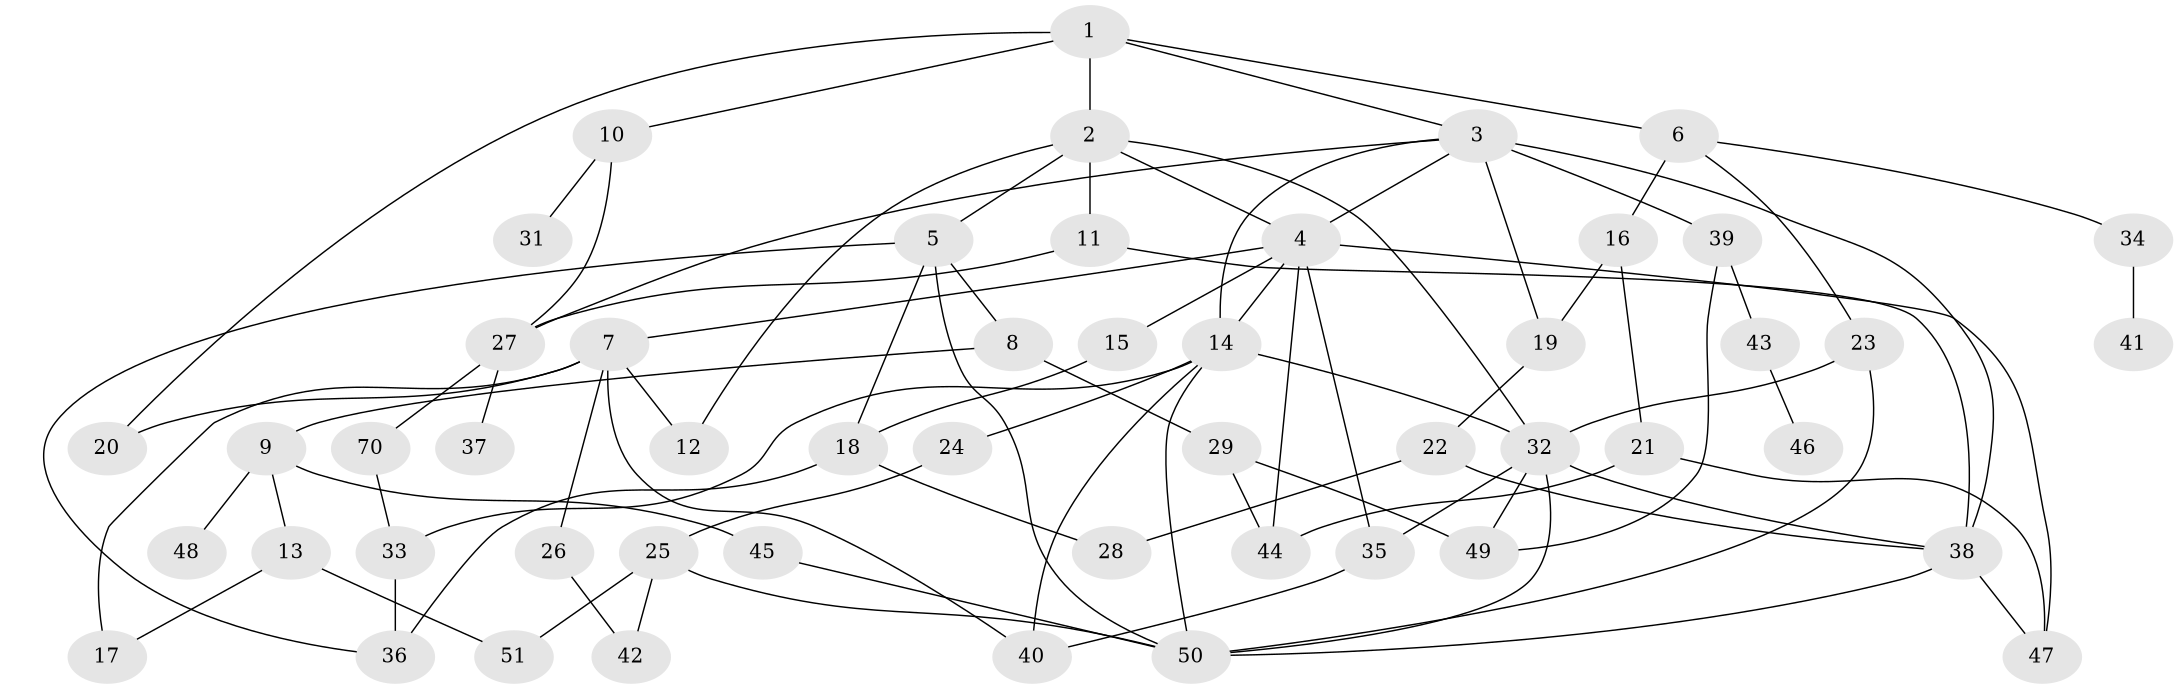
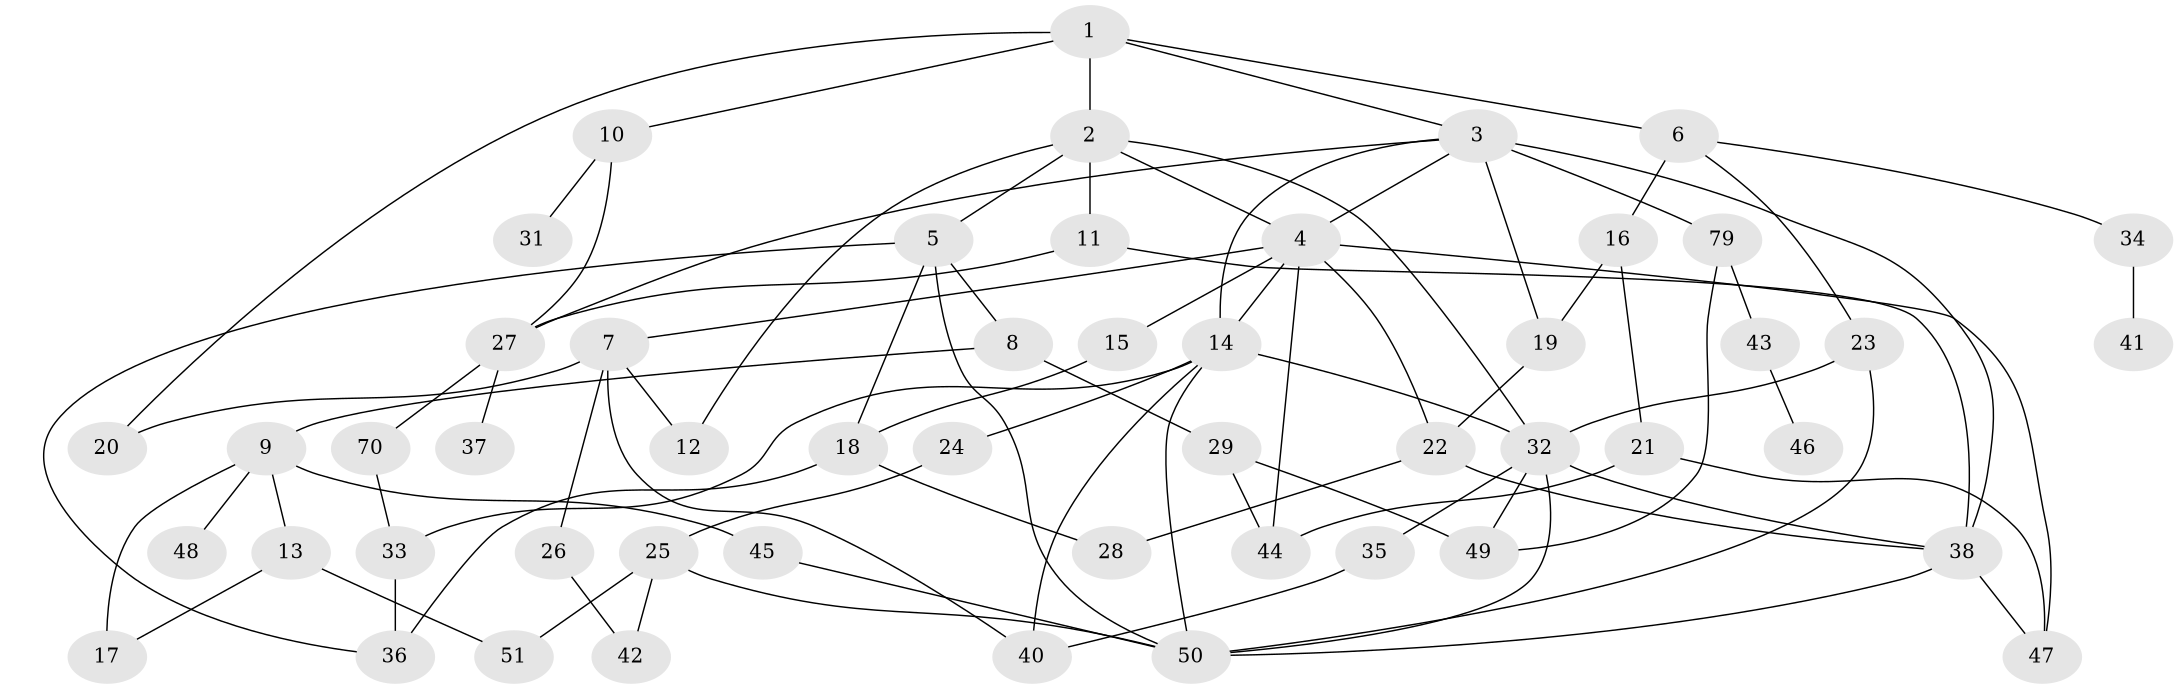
node "39": label "39" -> "79"
edge "7" -- "17": now "9" -- "17"
edge "4" -- "35": now "4" -- "22"
